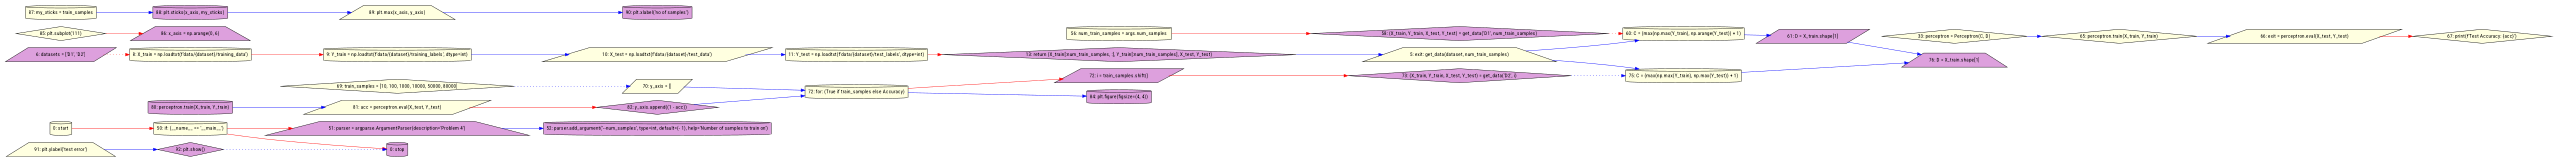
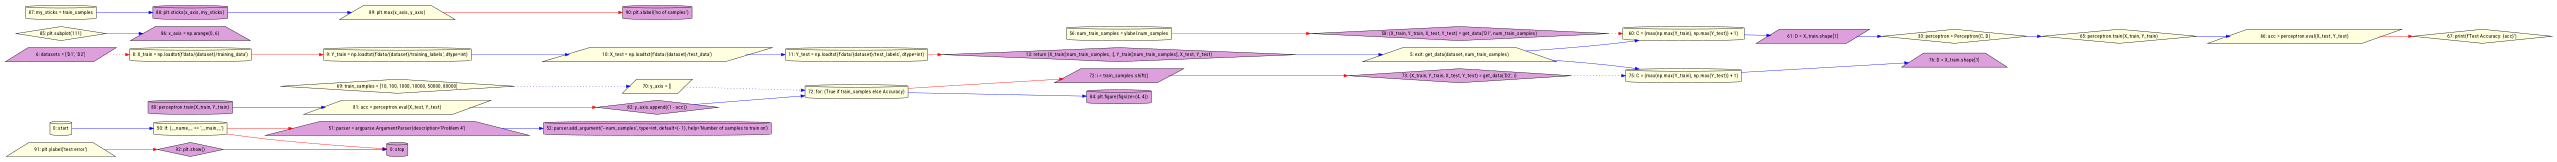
edge "89: plt.max(x_axis, y_axis)" -> "90: plt.xlabel('no of samples')": color blue -> red
edge "85: plt.subplot(111)" -> "86: x_axis = np.arange(0, 6)": color red -> blue
node "56: num_train_samples = args.num_samples": label "56: num_train_samples = args.num_samples" -> "56: num_train_samples = ylabel.num_samples"
node "60: C = (max(np.max(Y_train), np.arange(Y_test)) + 1)": label "60: C = (max(np.max(Y_train), np.arange(Y_test)) + 1)" -> "60: C = (max(np.max(Y_train), np.max(Y_test)) + 1)"
node "66: exit = perceptron.eval(X_test, Y_test)": label "66: exit = perceptron.eval(X_test, Y_test)" -> "66: acc = perceptron.eval(X_test, Y_test)"
edge "61: D = X_train.shape[1]" -> "76: D = X_train.shape[1]": now "61: D = X_train.shape[1]" -> "33: perceptron = Perceptron(C, D)"
edge "70: y_axis = []" -> "72: for: (True if train_samples else Accuracy)": style solid -> dotted
edge "0: start" -> "50: if: (__name__ == '__main__')": color red -> blue
edge "91: plt.ylabel('test error')" -> "92: plt.show()": color blue -> red
edge "92: plt.show()" -> "0: stop": style dotted -> solid
